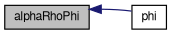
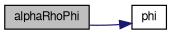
edge "phi" -> "alphaRhoPhi": reversed
